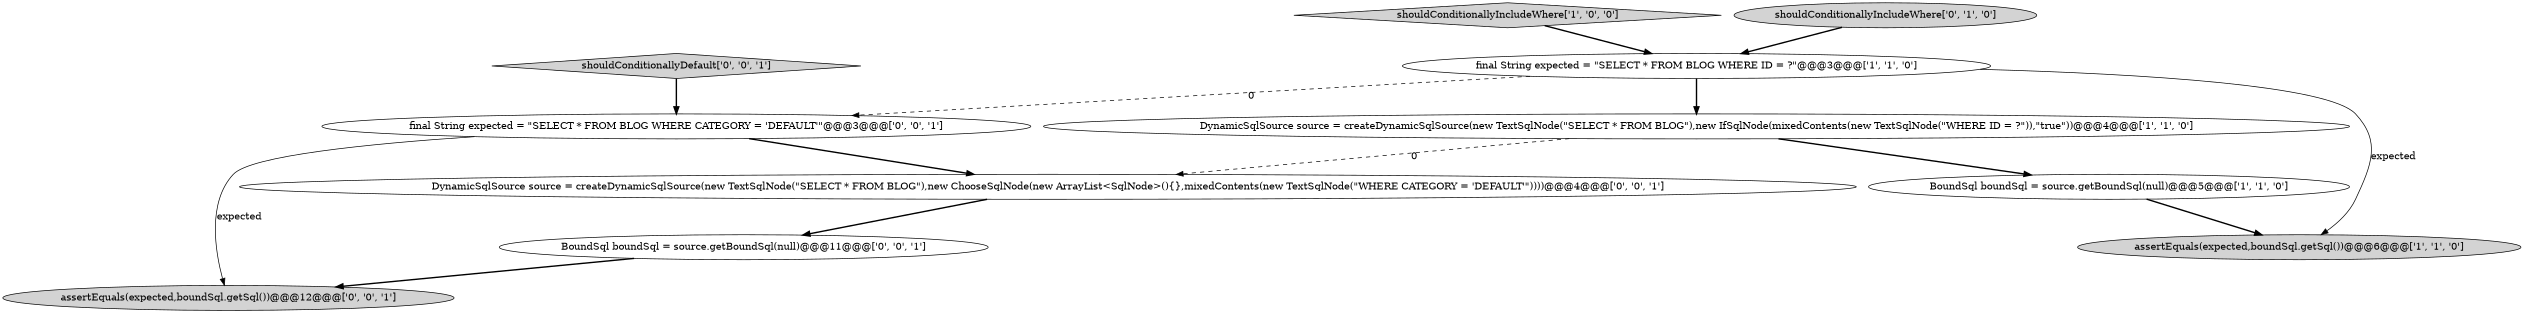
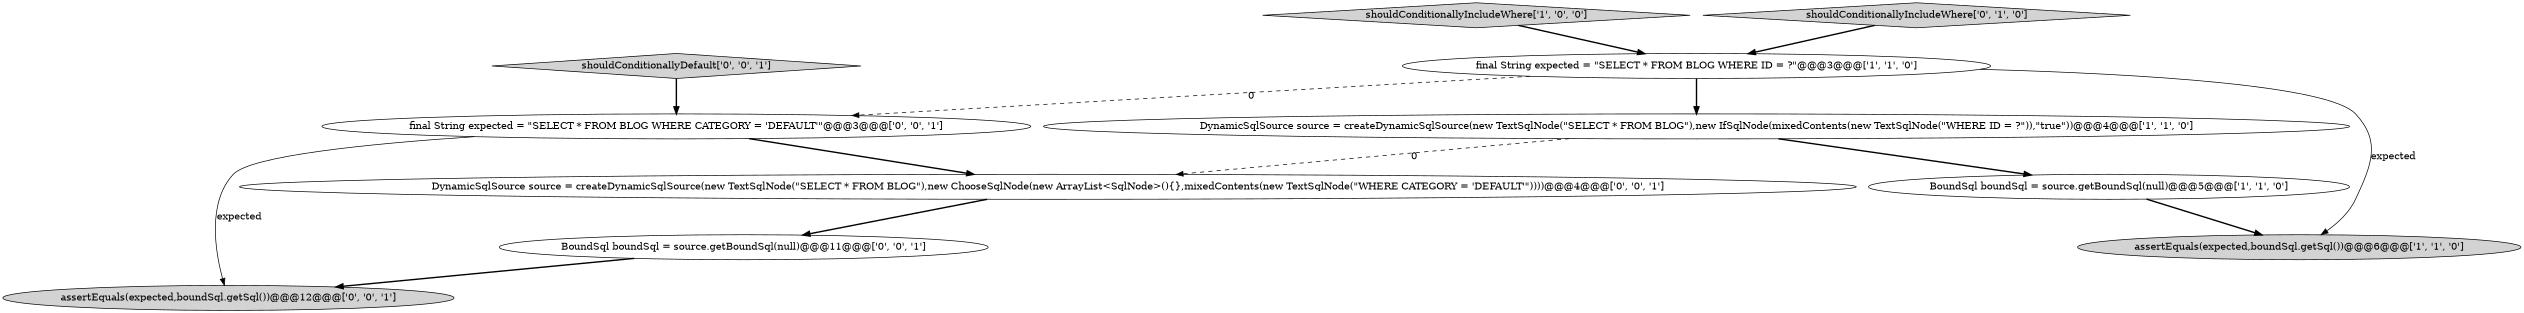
node "shouldConditionallyIncludeWhere['0', '1', '0']": shape ellipse -> diamond
